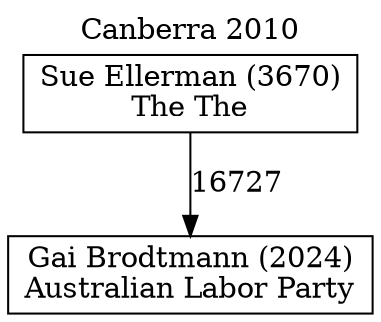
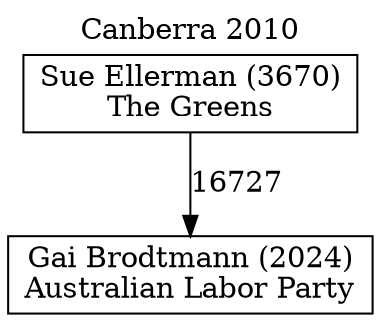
node "Sue Ellerman (3670) The The": label "Sue Ellerman (3670) The The" -> "Sue Ellerman (3670) The Greens"
